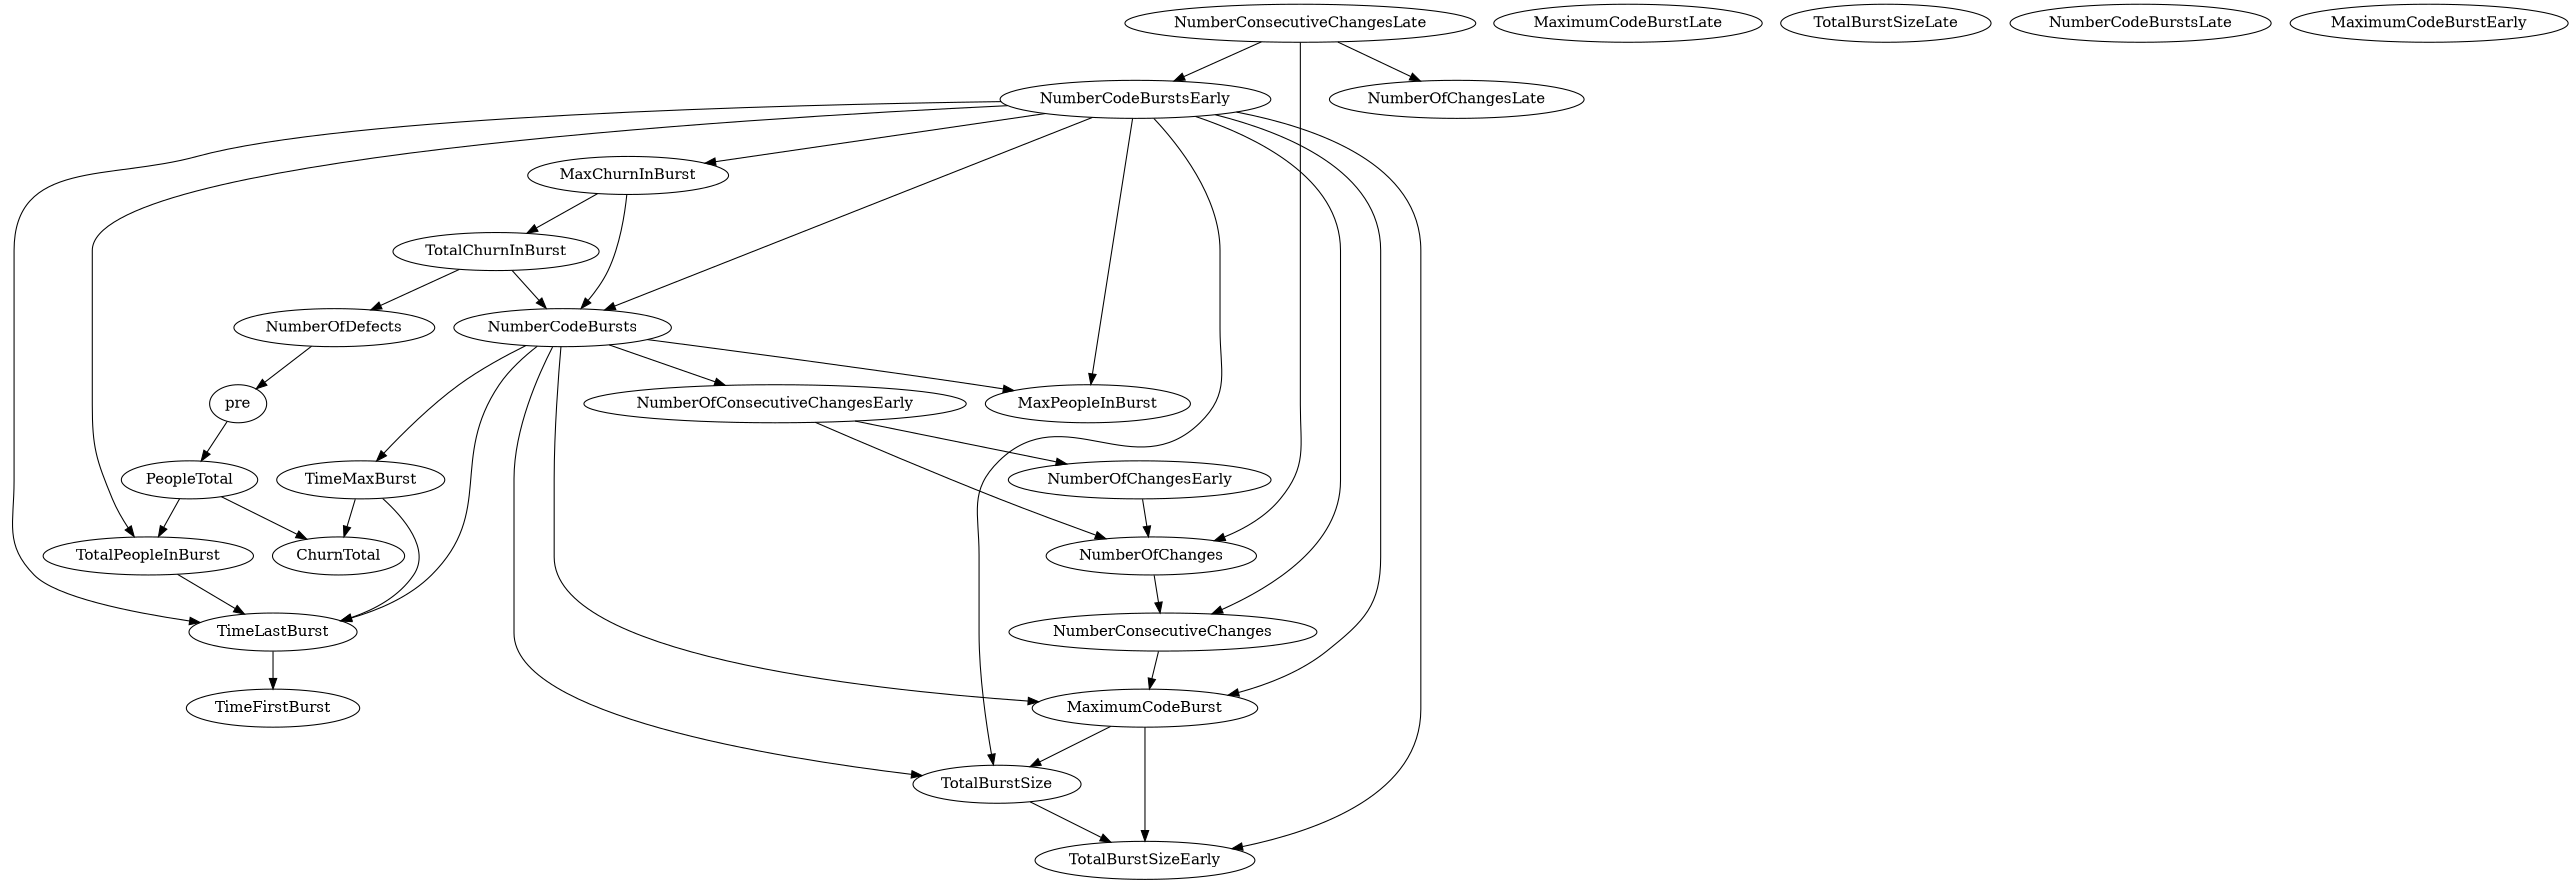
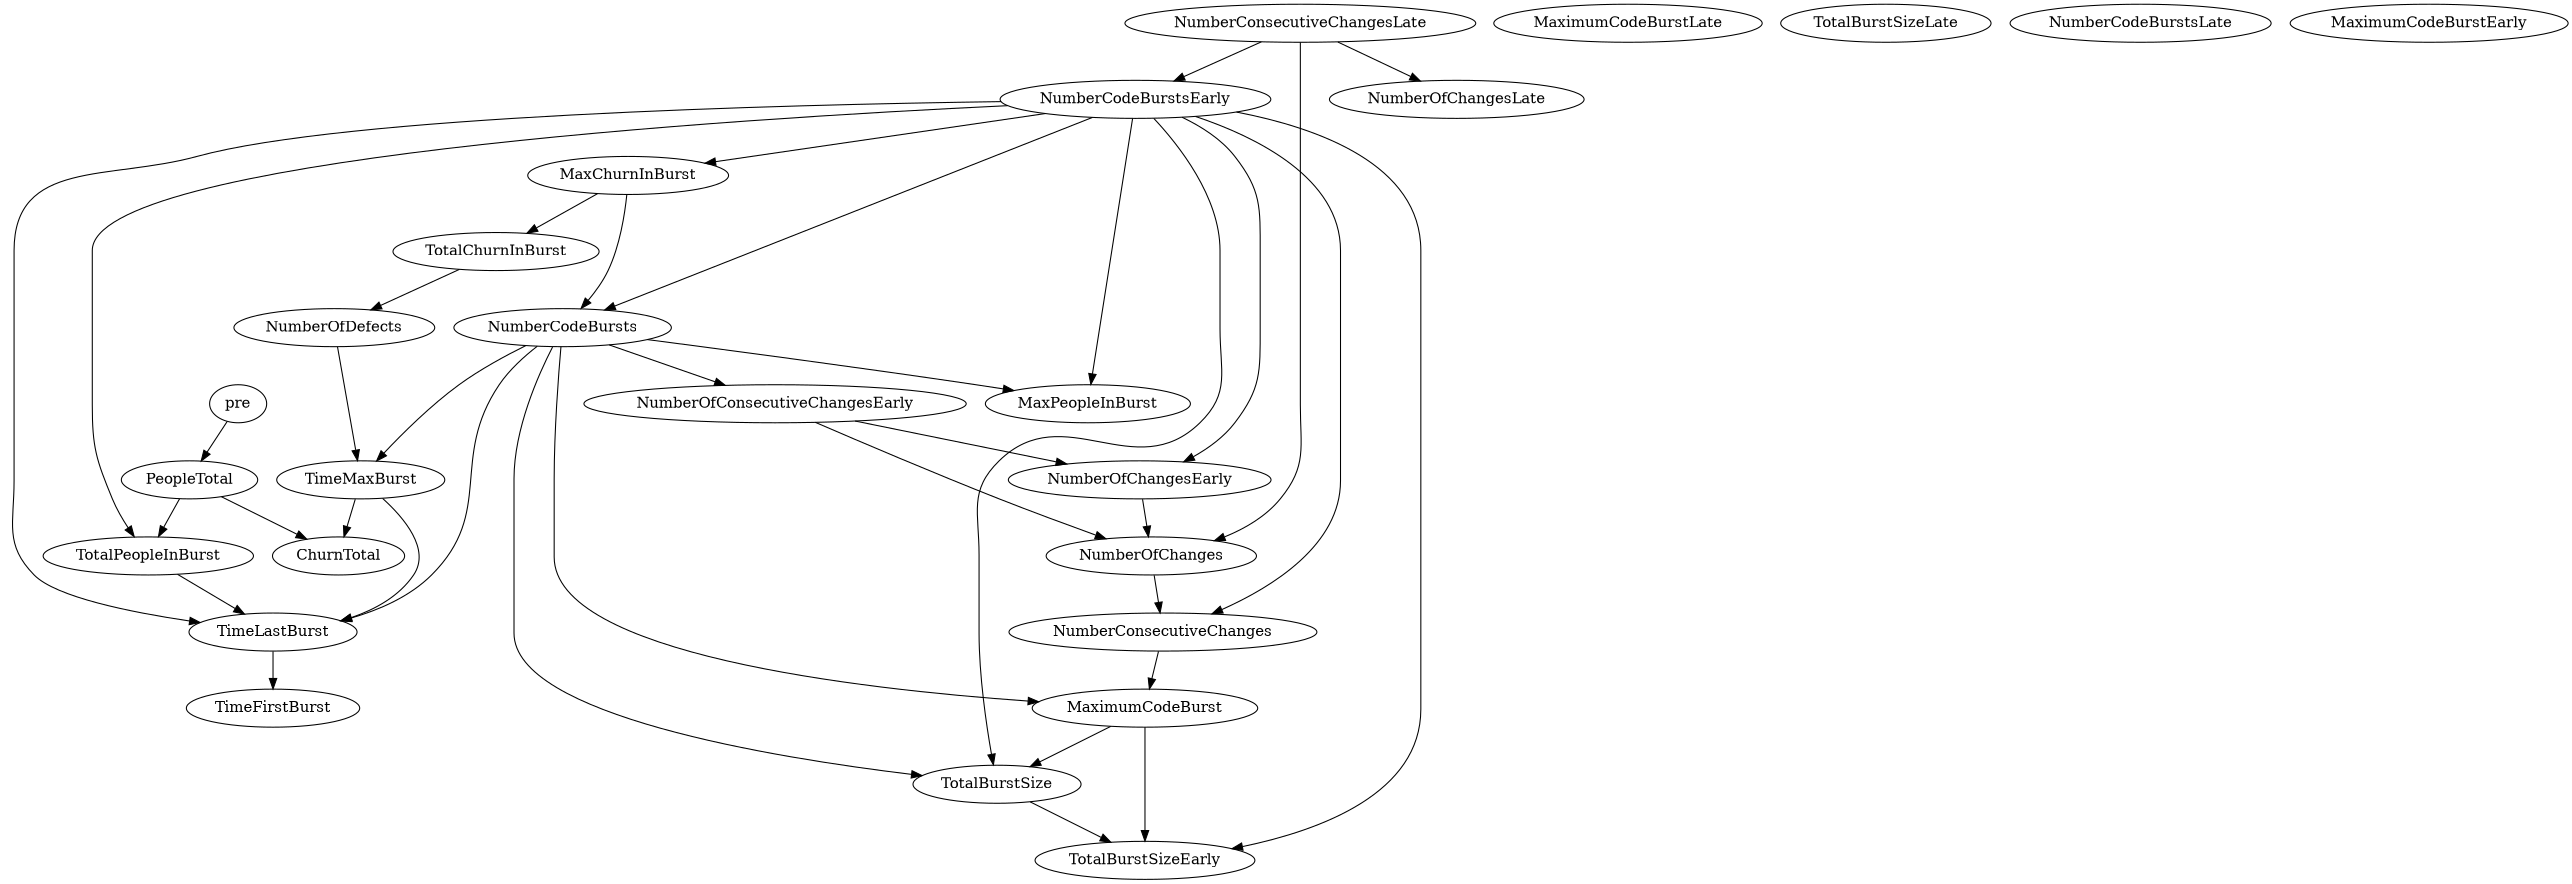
edge "TotalChurnInBurst" -> "NumberCodeBursts": removed
edge "NumberOfDefects" -> "pre": now "NumberOfDefects" -> "TimeMaxBurst"
edge "NumberCodeBurstsEarly" -> "MaximumCodeBurst": now "NumberCodeBurstsEarly" -> "NumberOfChangesEarly"
